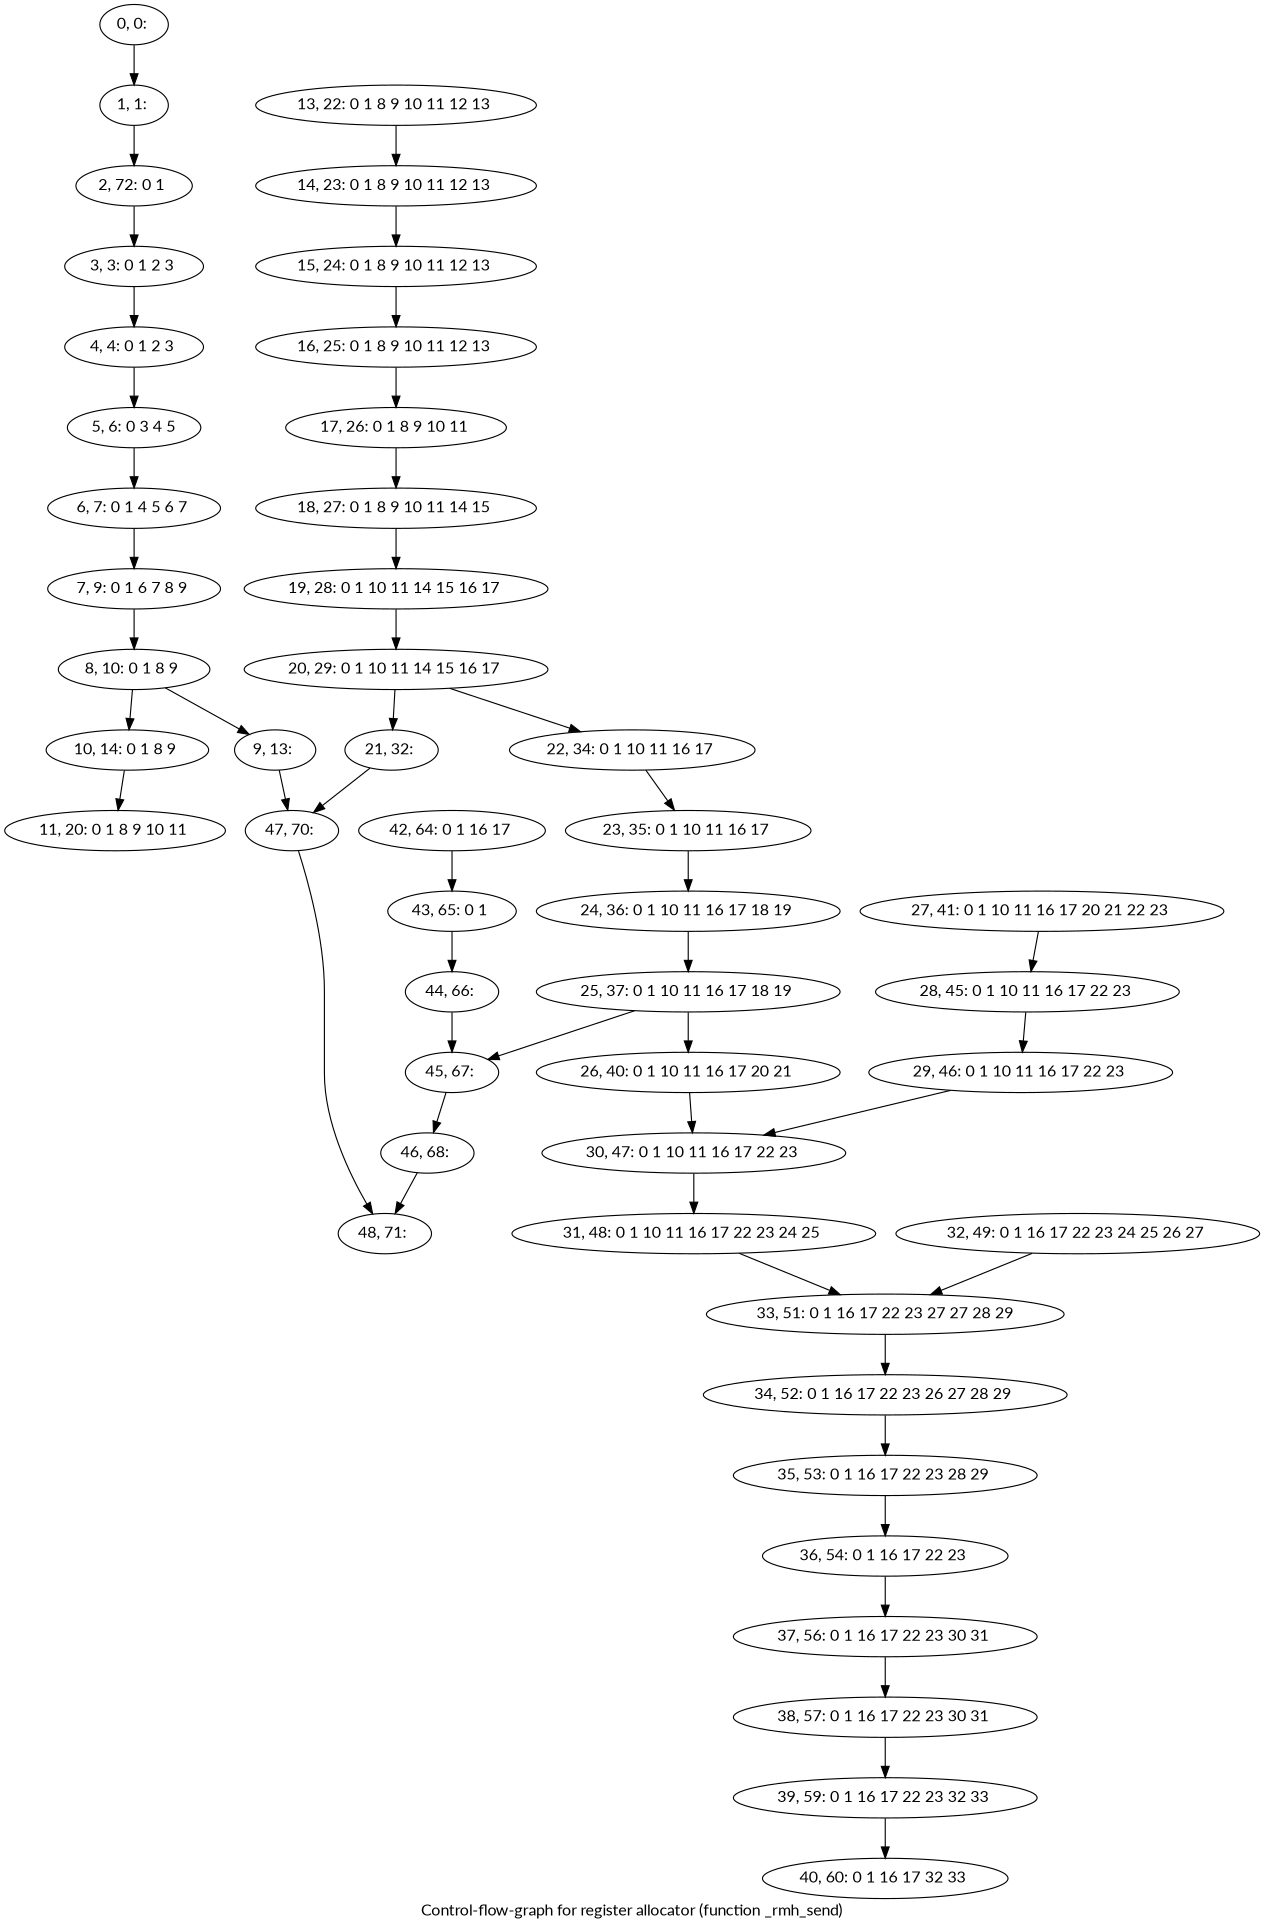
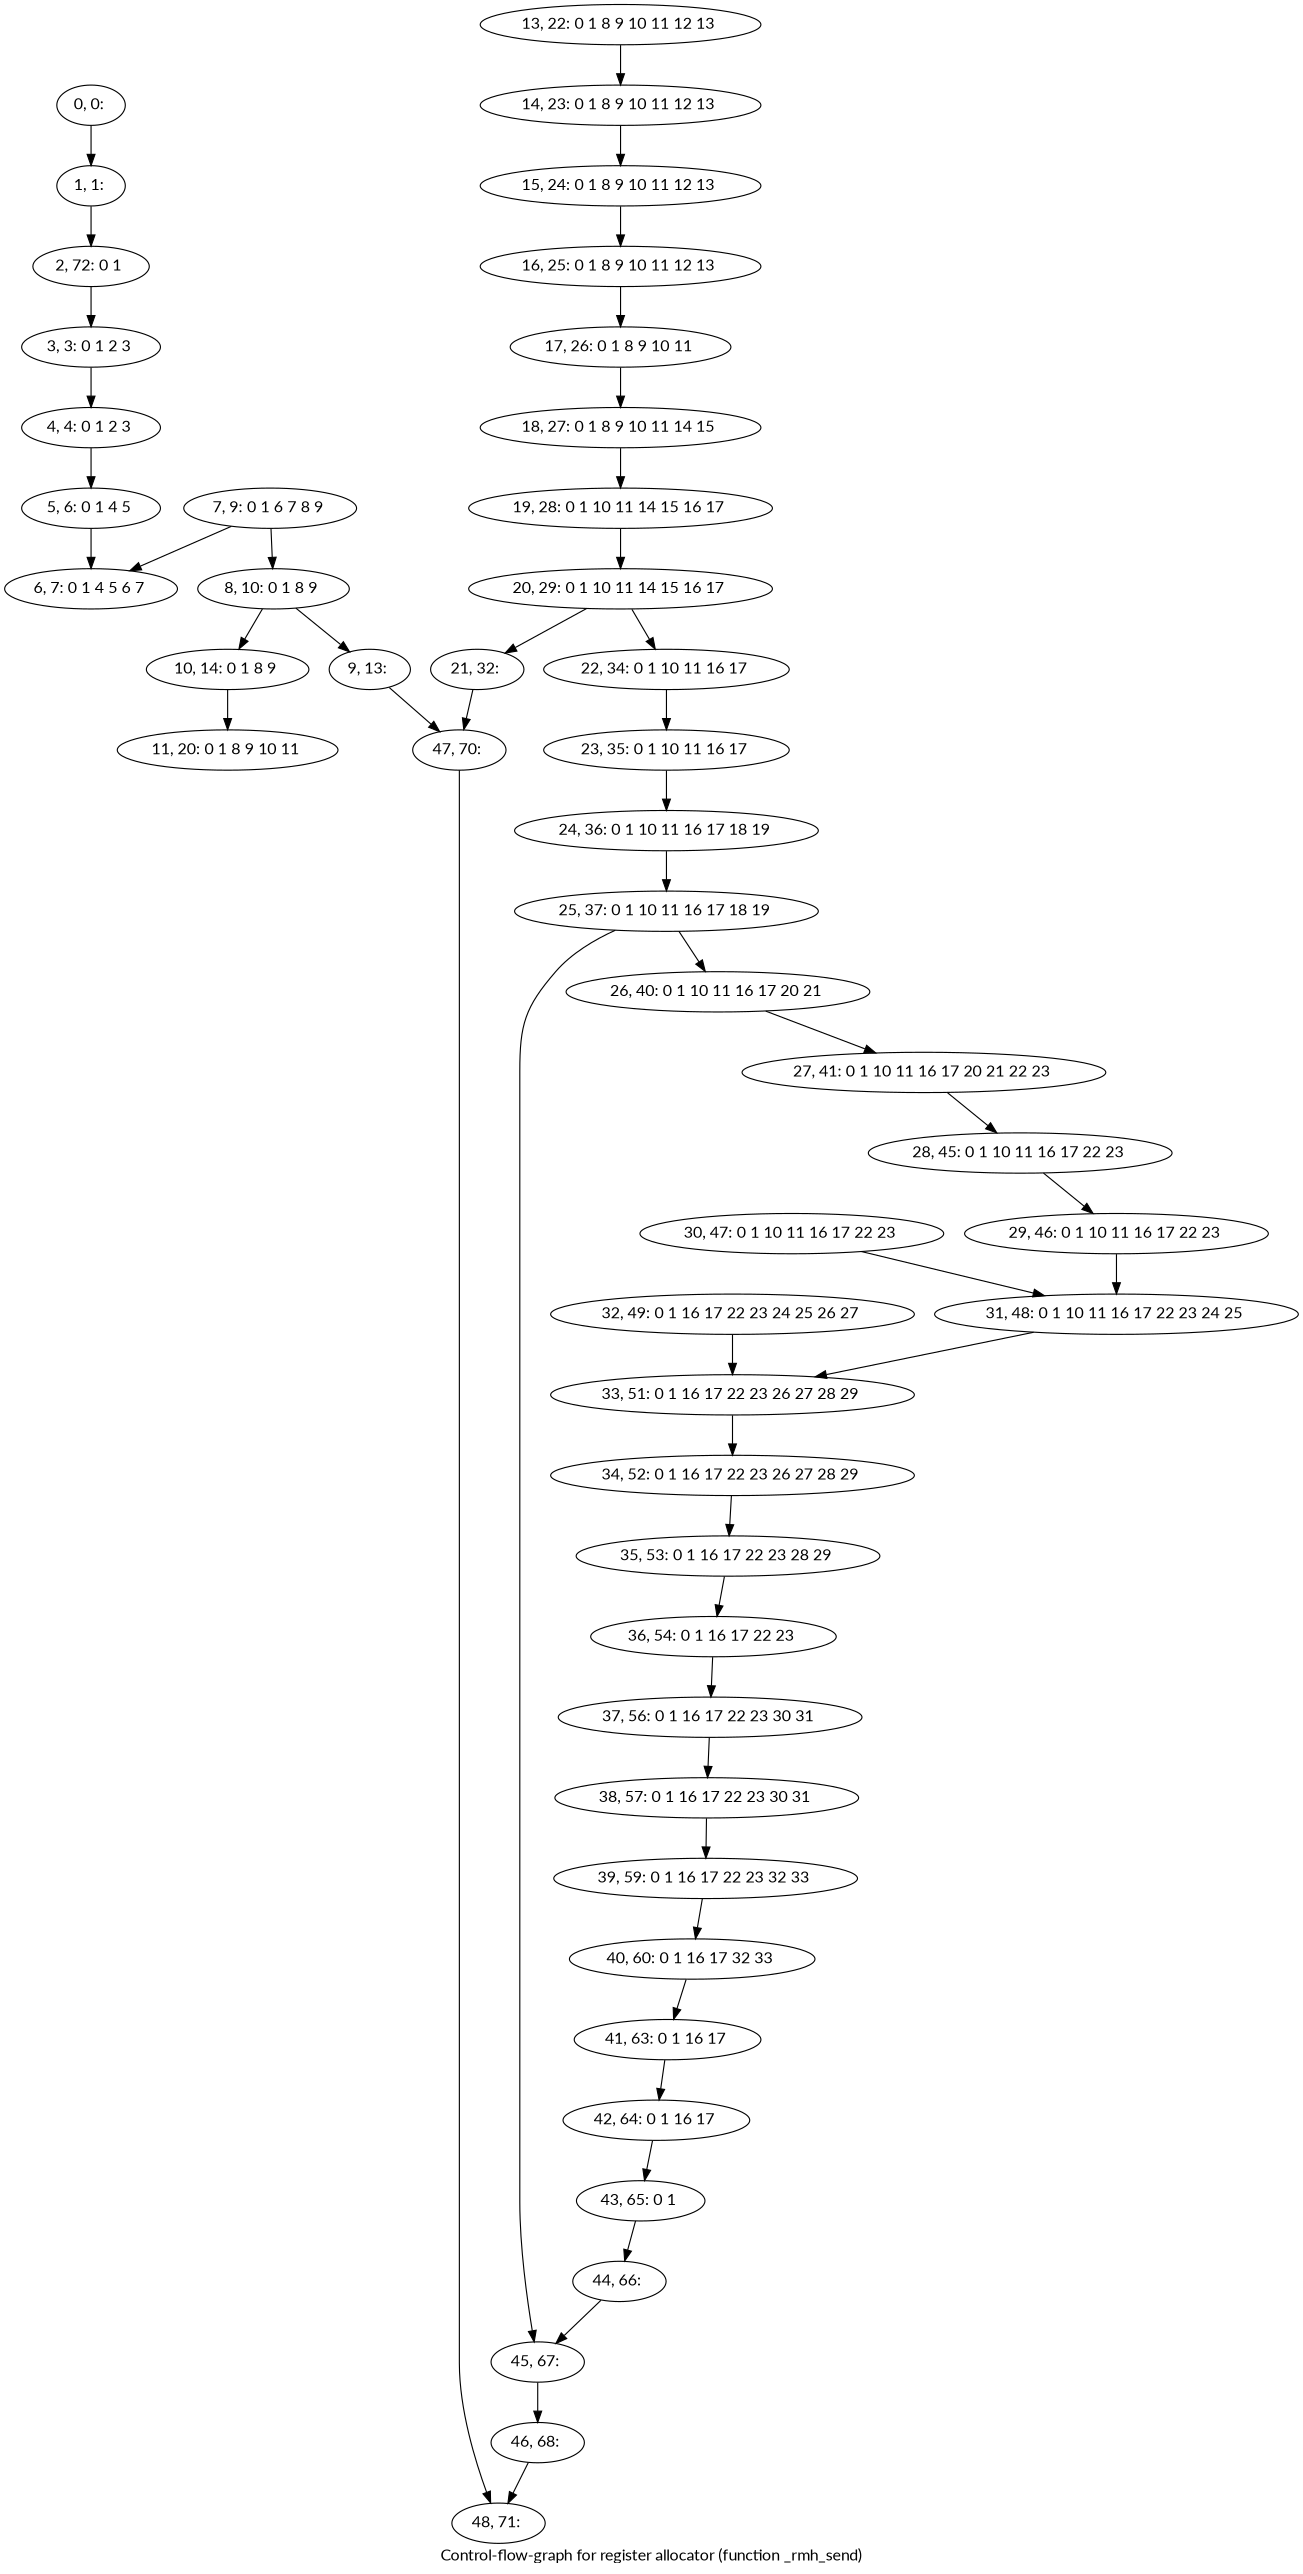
node "5, 6: 0 3 4 5": label "5, 6: 0 3 4 5" -> "5, 6: 0 1 4 5"
edge "6, 7: 0 1 4 5 6 7" -> "7, 9: 0 1 6 7 8 9": reversed
edge "26, 40: 0 1 10 11 16 17 20 21" -> "30, 47: 0 1 10 11 16 17 22 23": now "26, 40: 0 1 10 11 16 17 20 21" -> "27, 41: 0 1 10 11 16 17 20 21 22 23"
edge "29, 46: 0 1 10 11 16 17 22 23" -> "30, 47: 0 1 10 11 16 17 22 23": now "29, 46: 0 1 10 11 16 17 22 23" -> "31, 48: 0 1 10 11 16 17 22 23 24 25"
node "33, 51: 0 1 16 17 22 23 27 27 28 29": label "33, 51: 0 1 16 17 22 23 27 27 28 29" -> "33, 51: 0 1 16 17 22 23 26 27 28 29"
node "41, 63: 0 1 16 17": added
